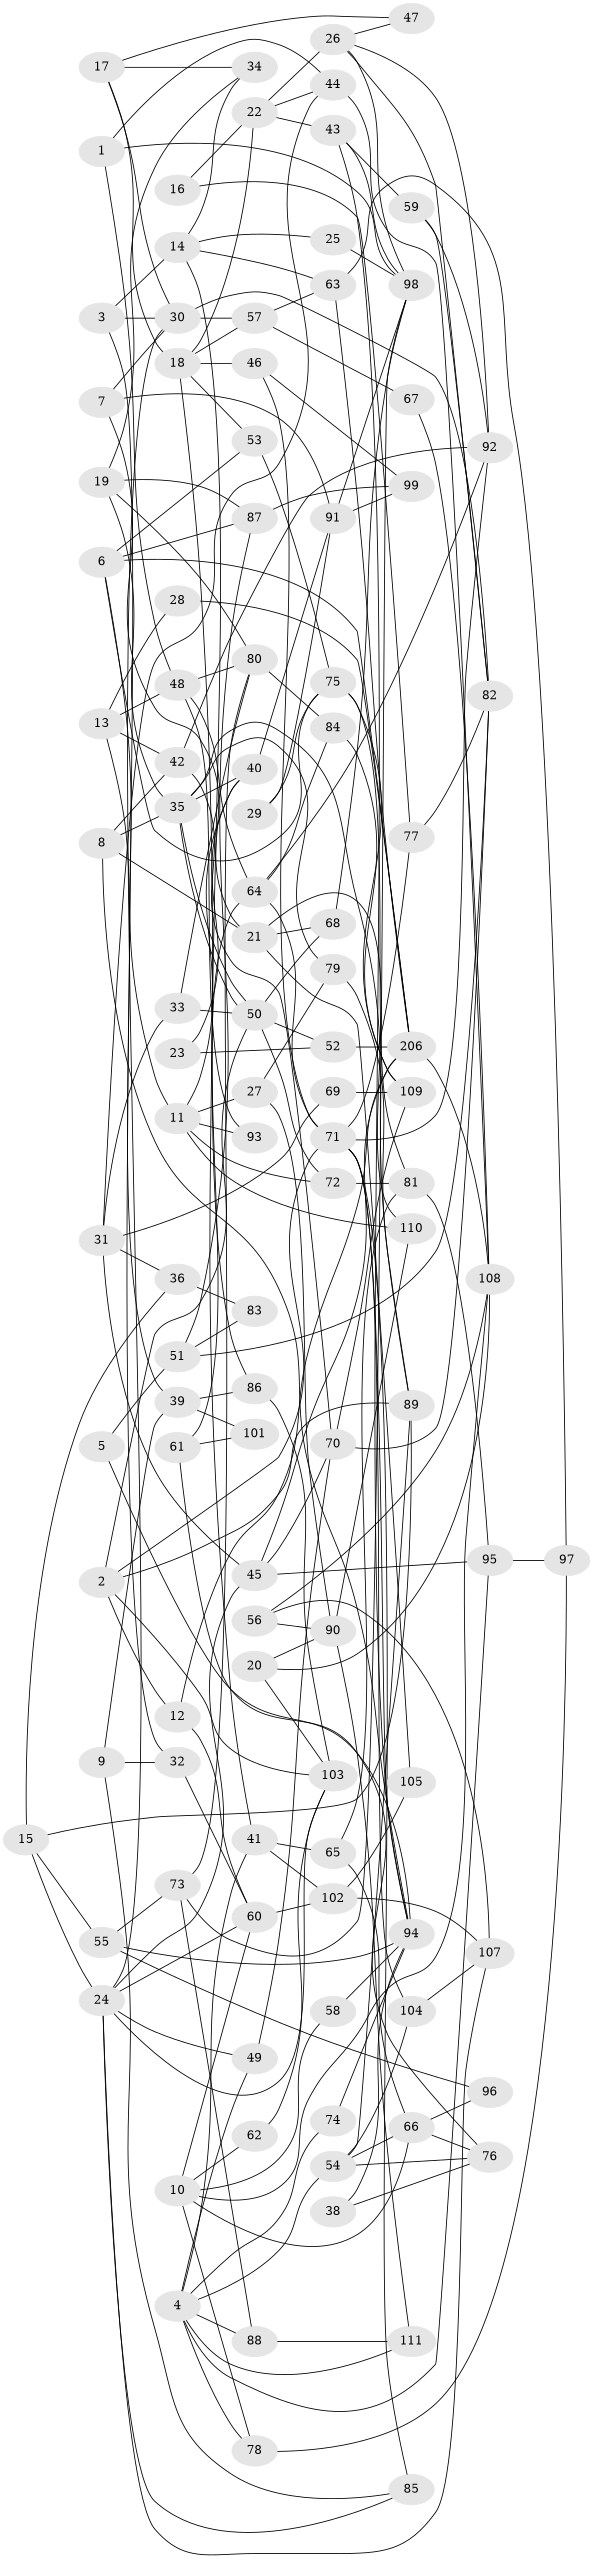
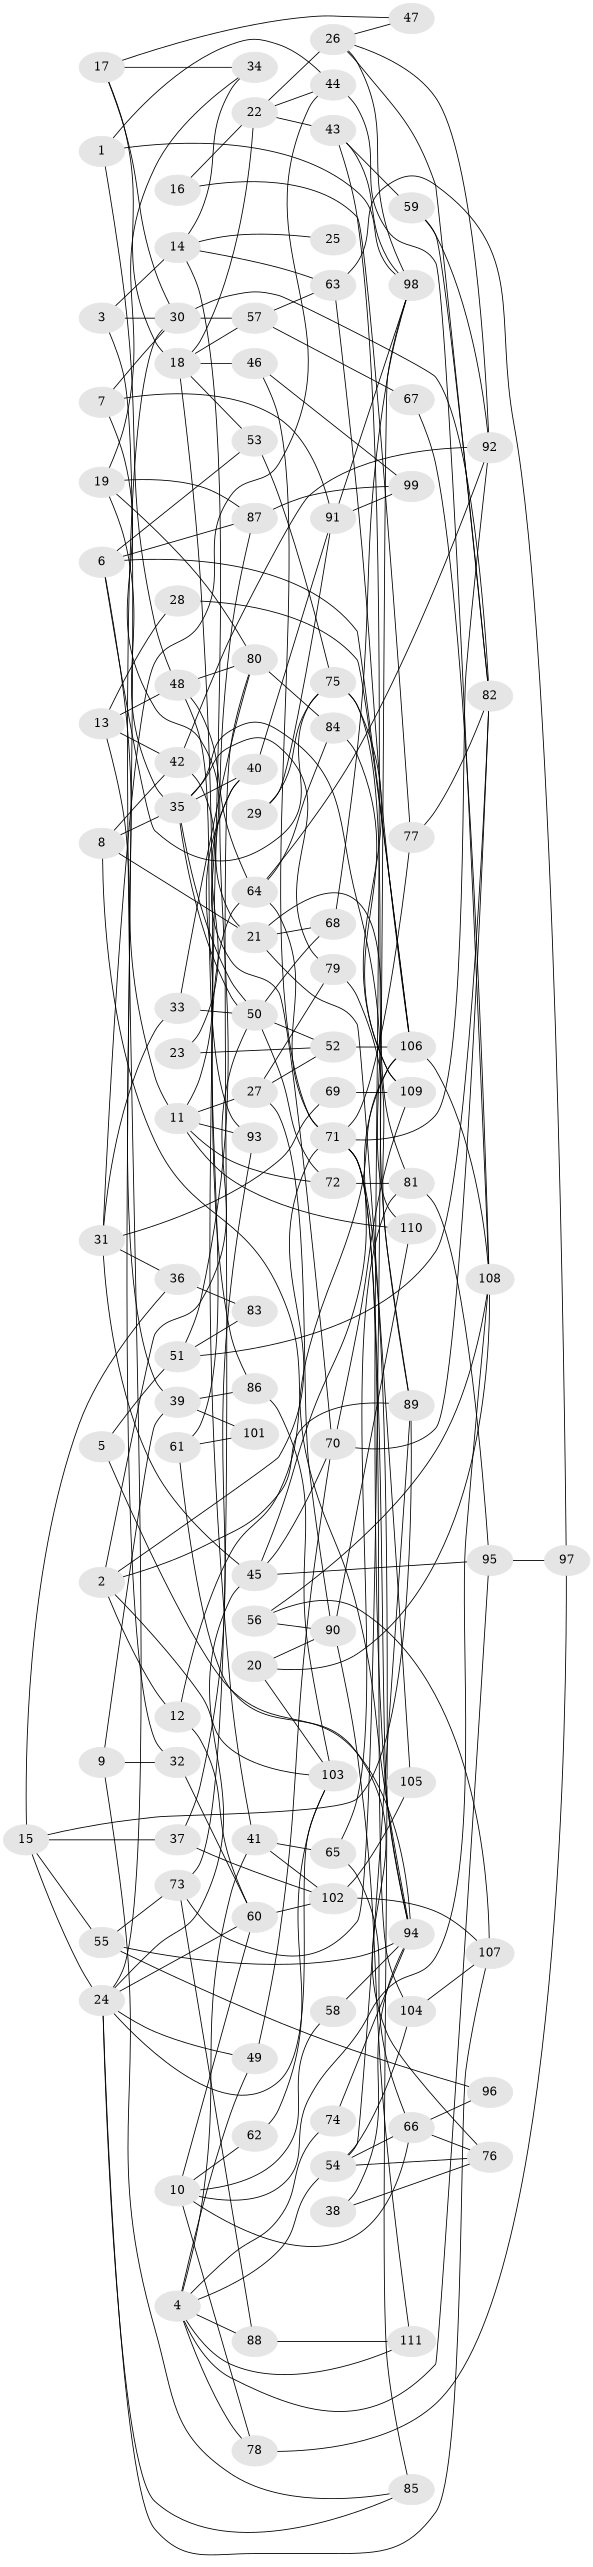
edge "25" -- "98": removed
node "206": label "206" -> "106"
edge "52" -- "27": added
node "37": added
